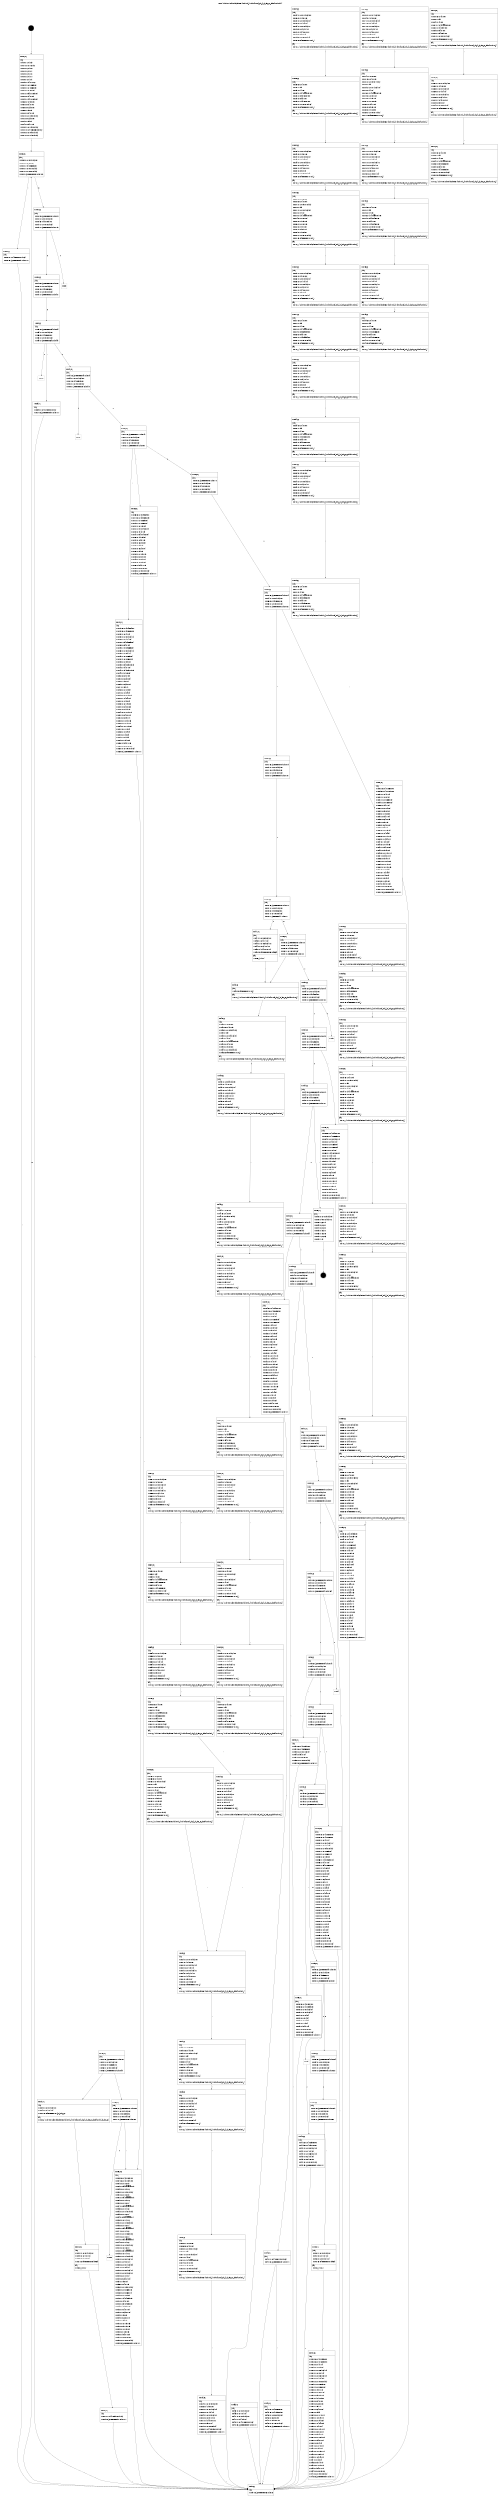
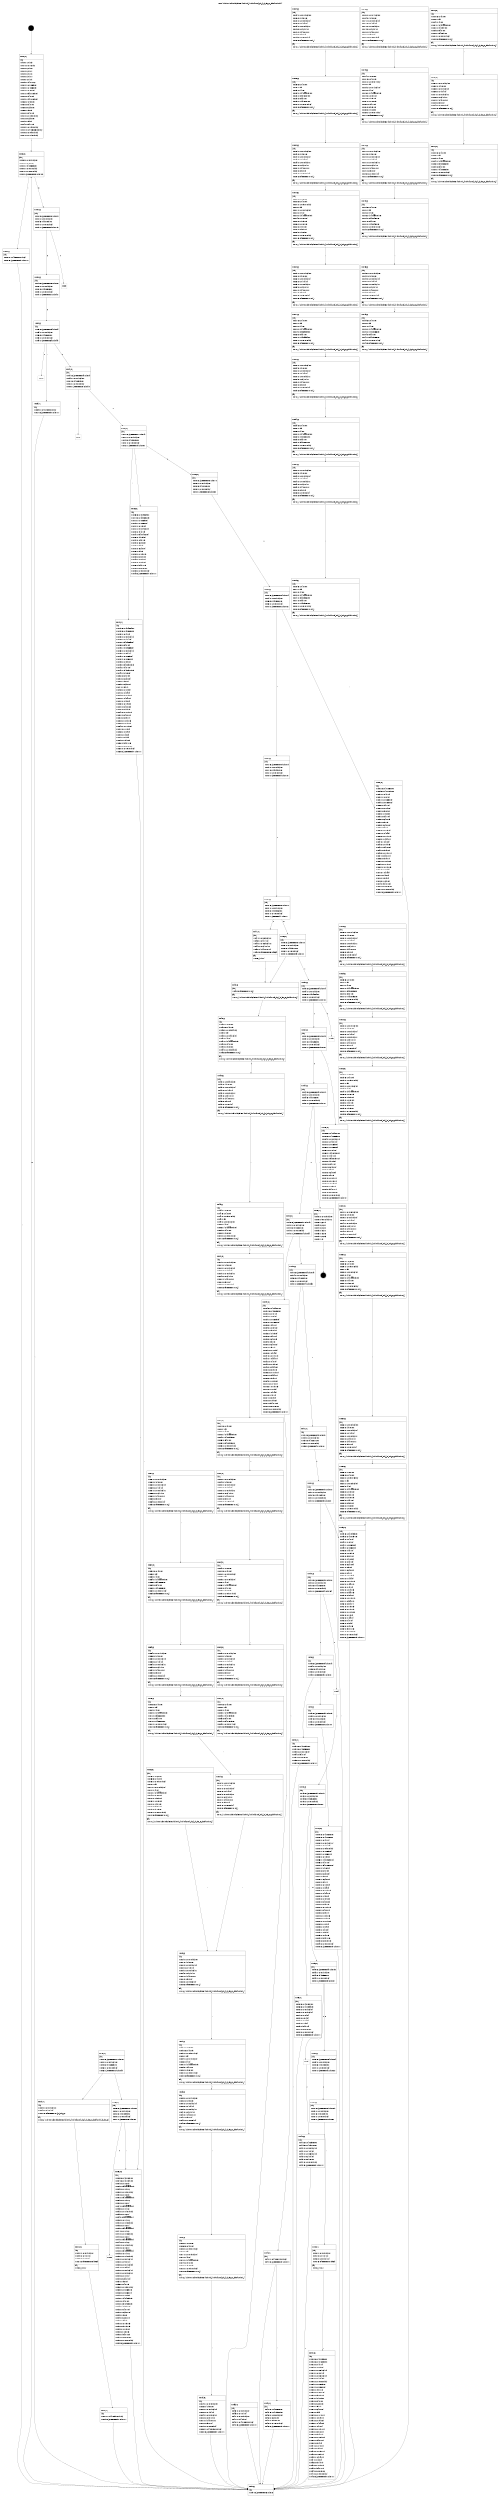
edge "0x401bb6 [28]" -> "0x401bd2 [28]": now "0x402b7f" -> "0x401bd2 [28]"
